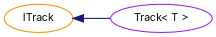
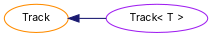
node "ITrack": label "ITrack" -> "Track"
